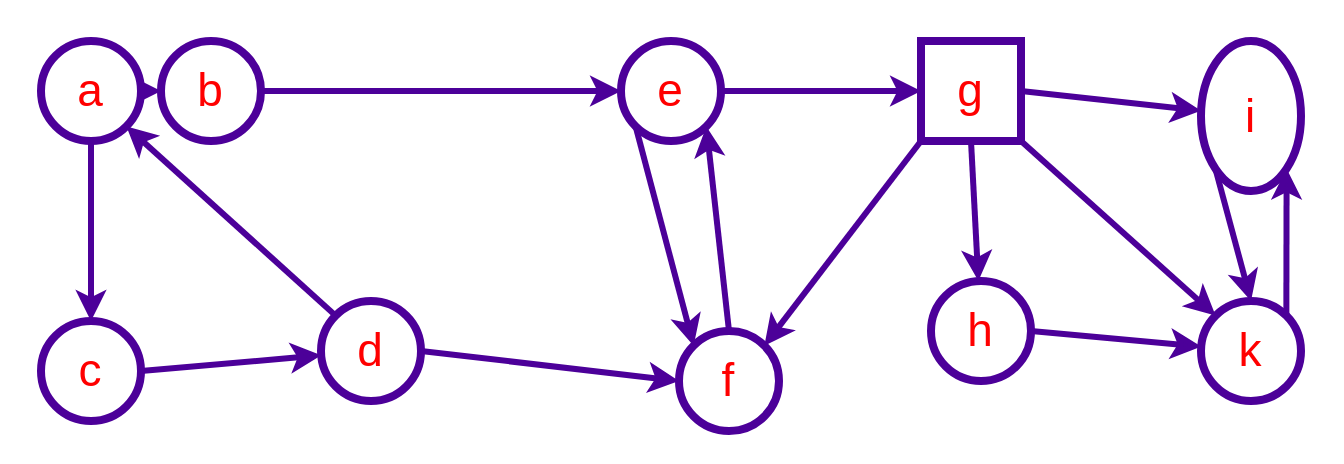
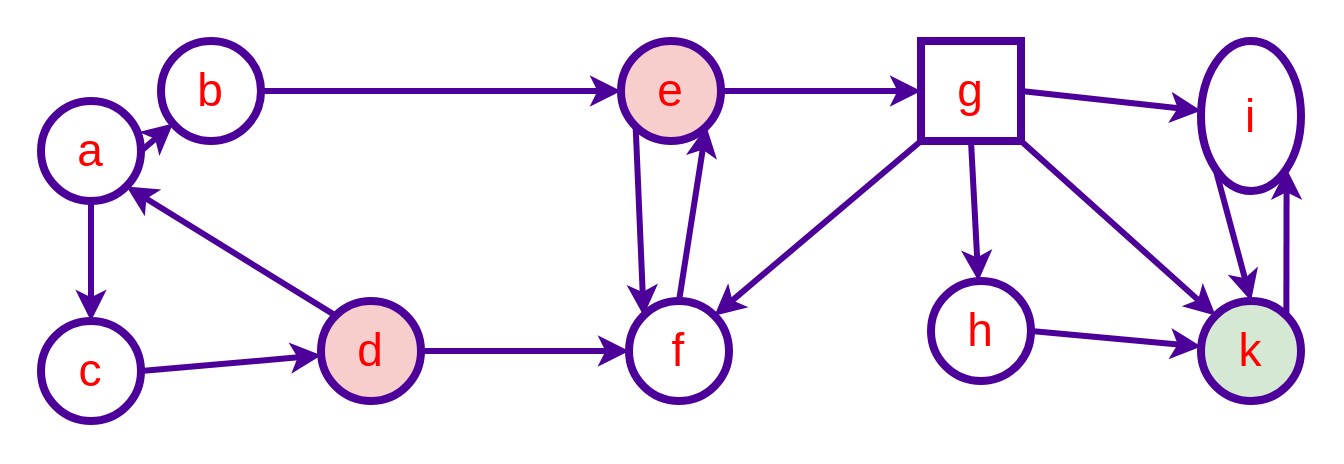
node "a": moved (91, 91) -> (91, 151)
node "e": fillcolor #ffffff -> #f8cecc
node "d": fillcolor #ffffff -> #f8cecc
node "k": fillcolor #ffffff -> #d5e8d4
node "f": moved (729, 381) -> (679, 351)
